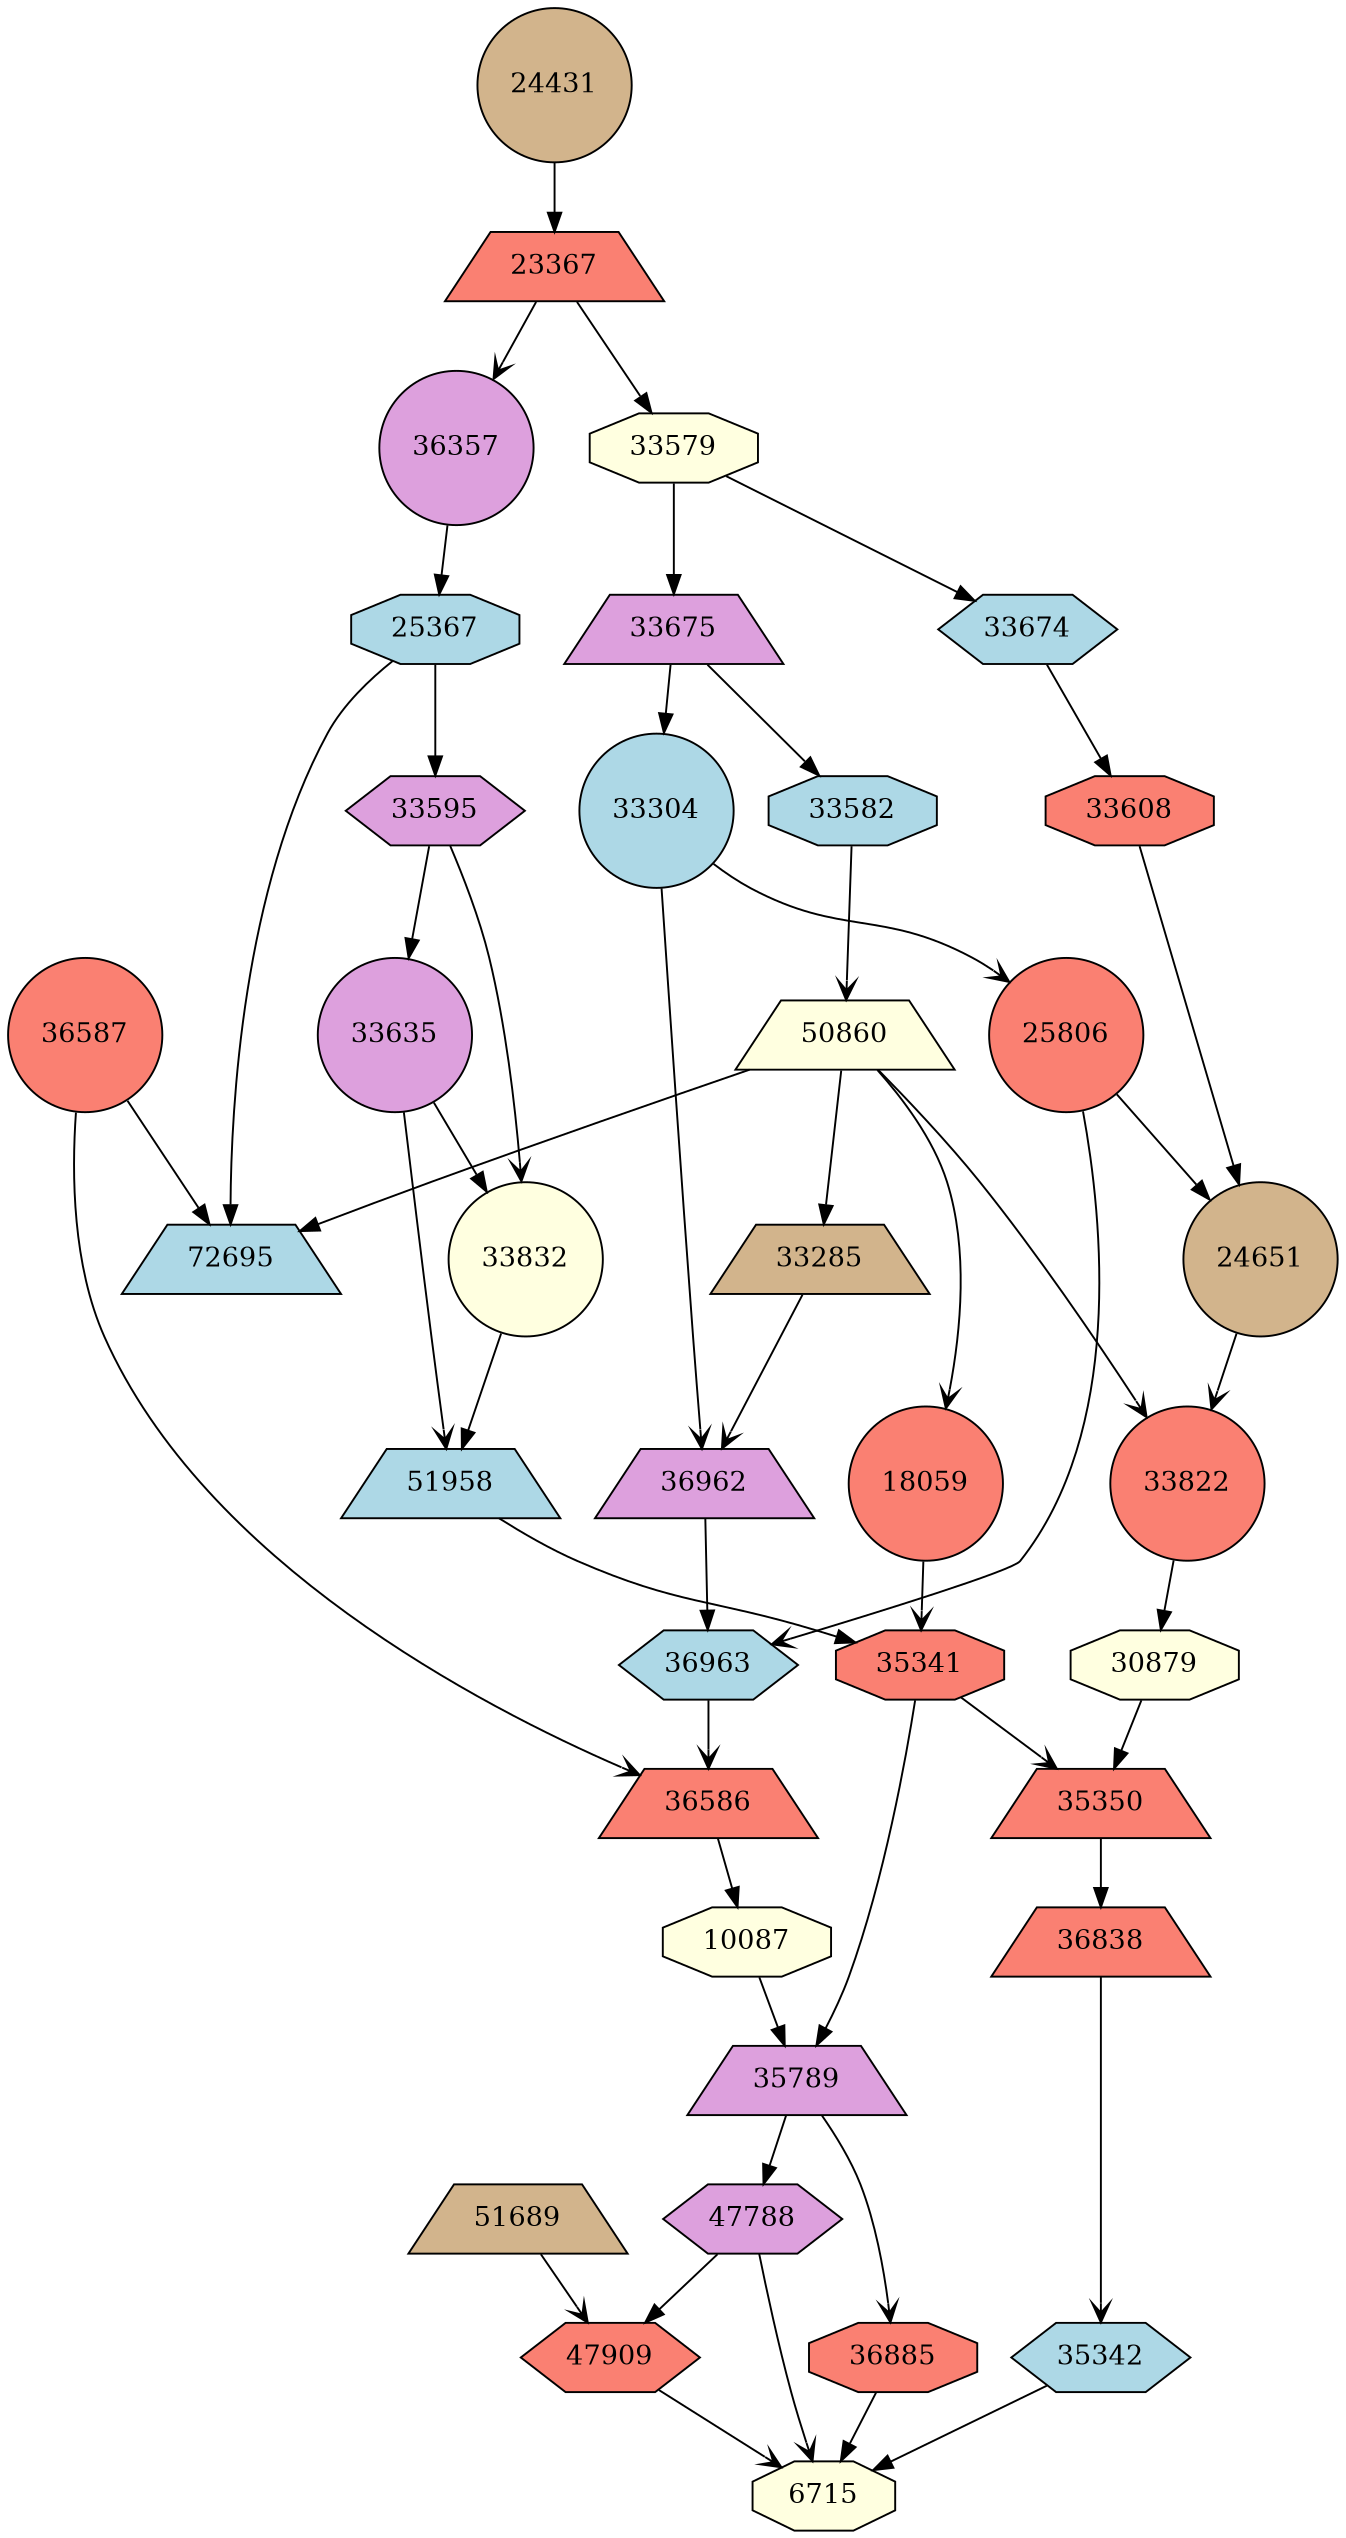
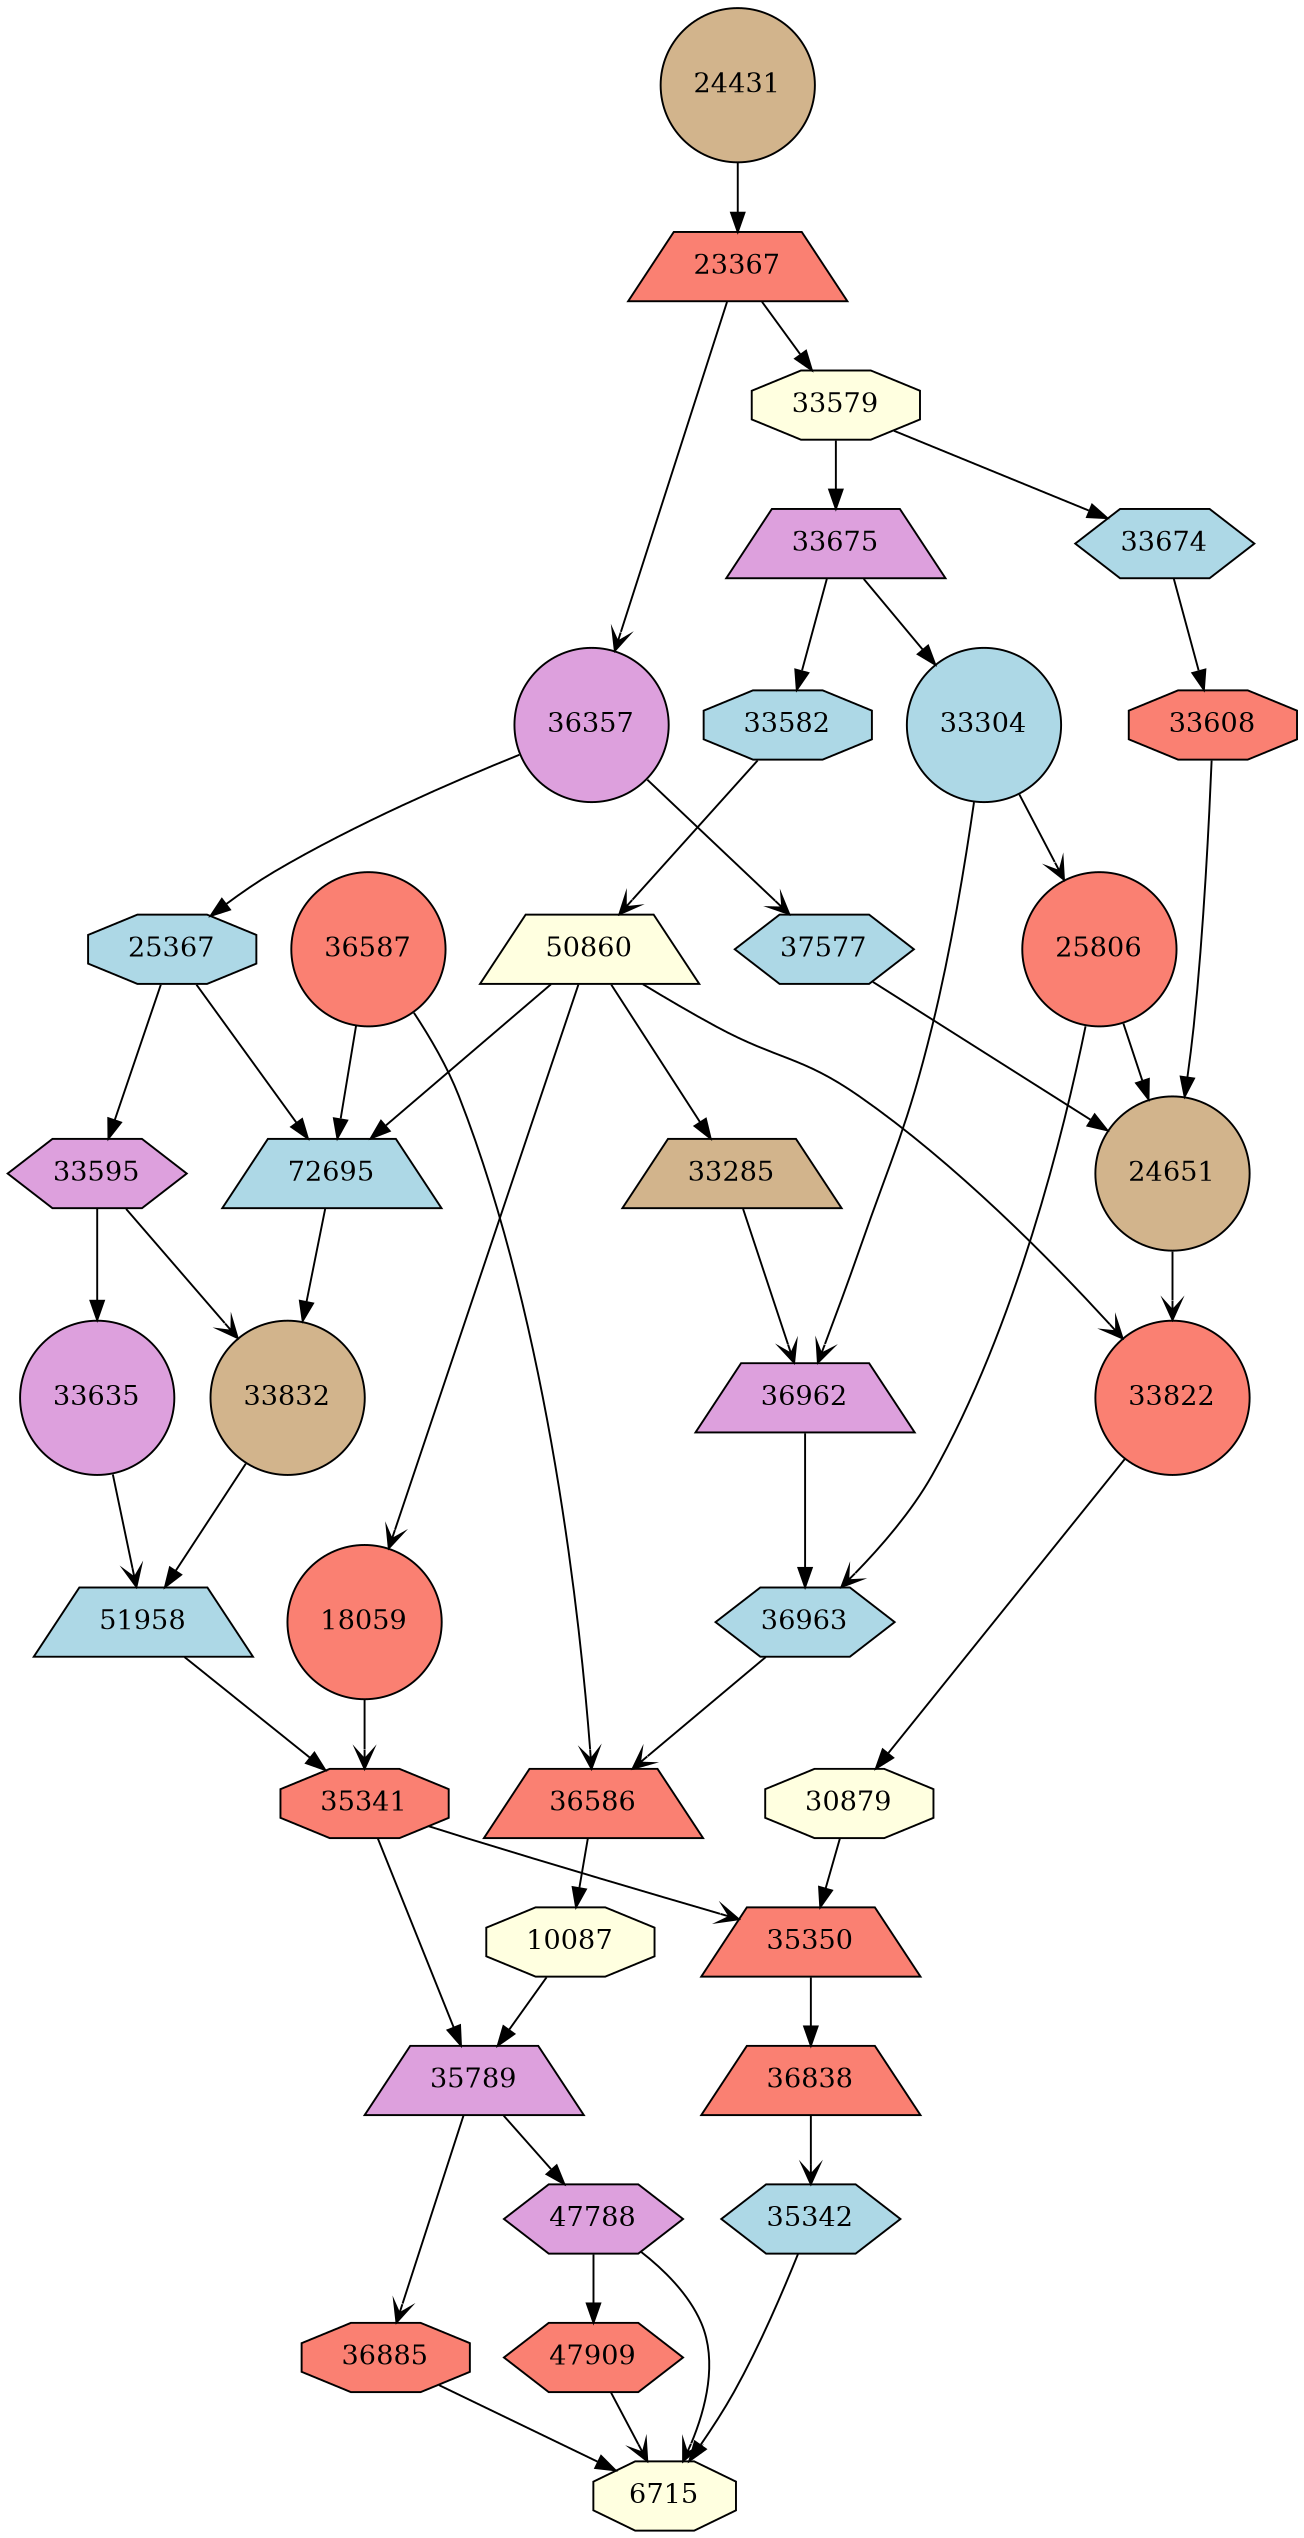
node "37577": added
edge "33635" -> "33832": now "72695" -> "33832"
node "33832": fillcolor lightyellow -> tan
node "51689": removed
